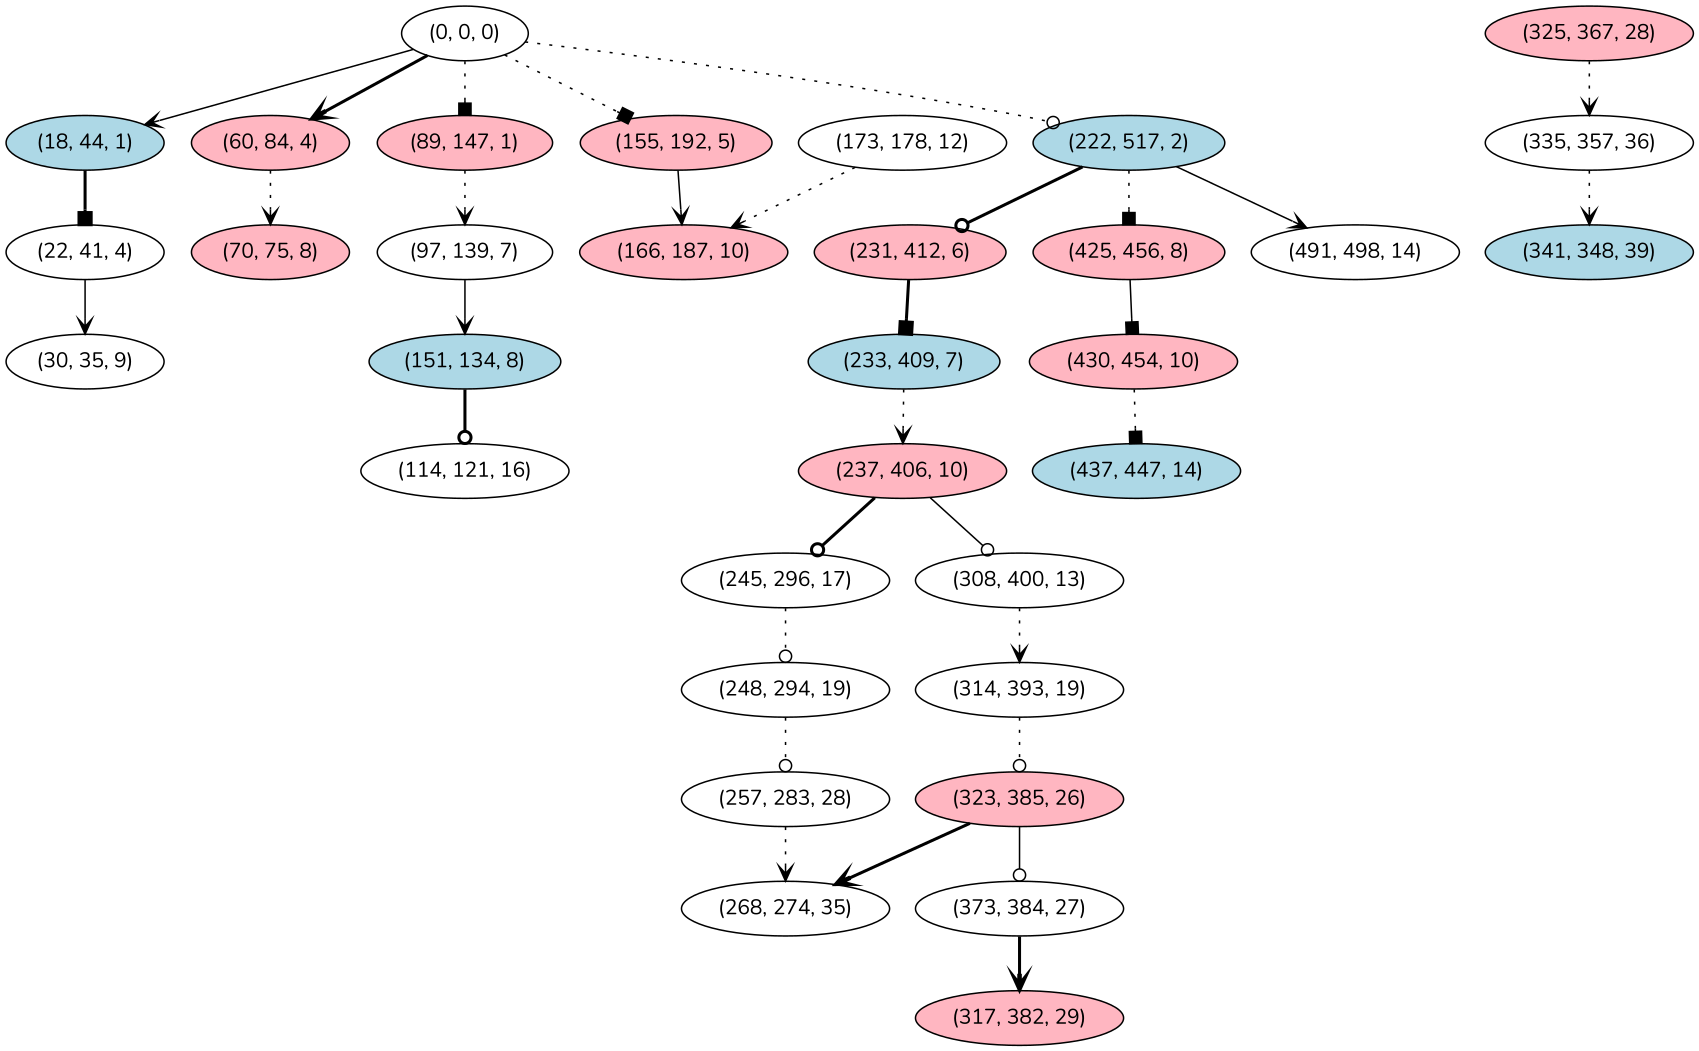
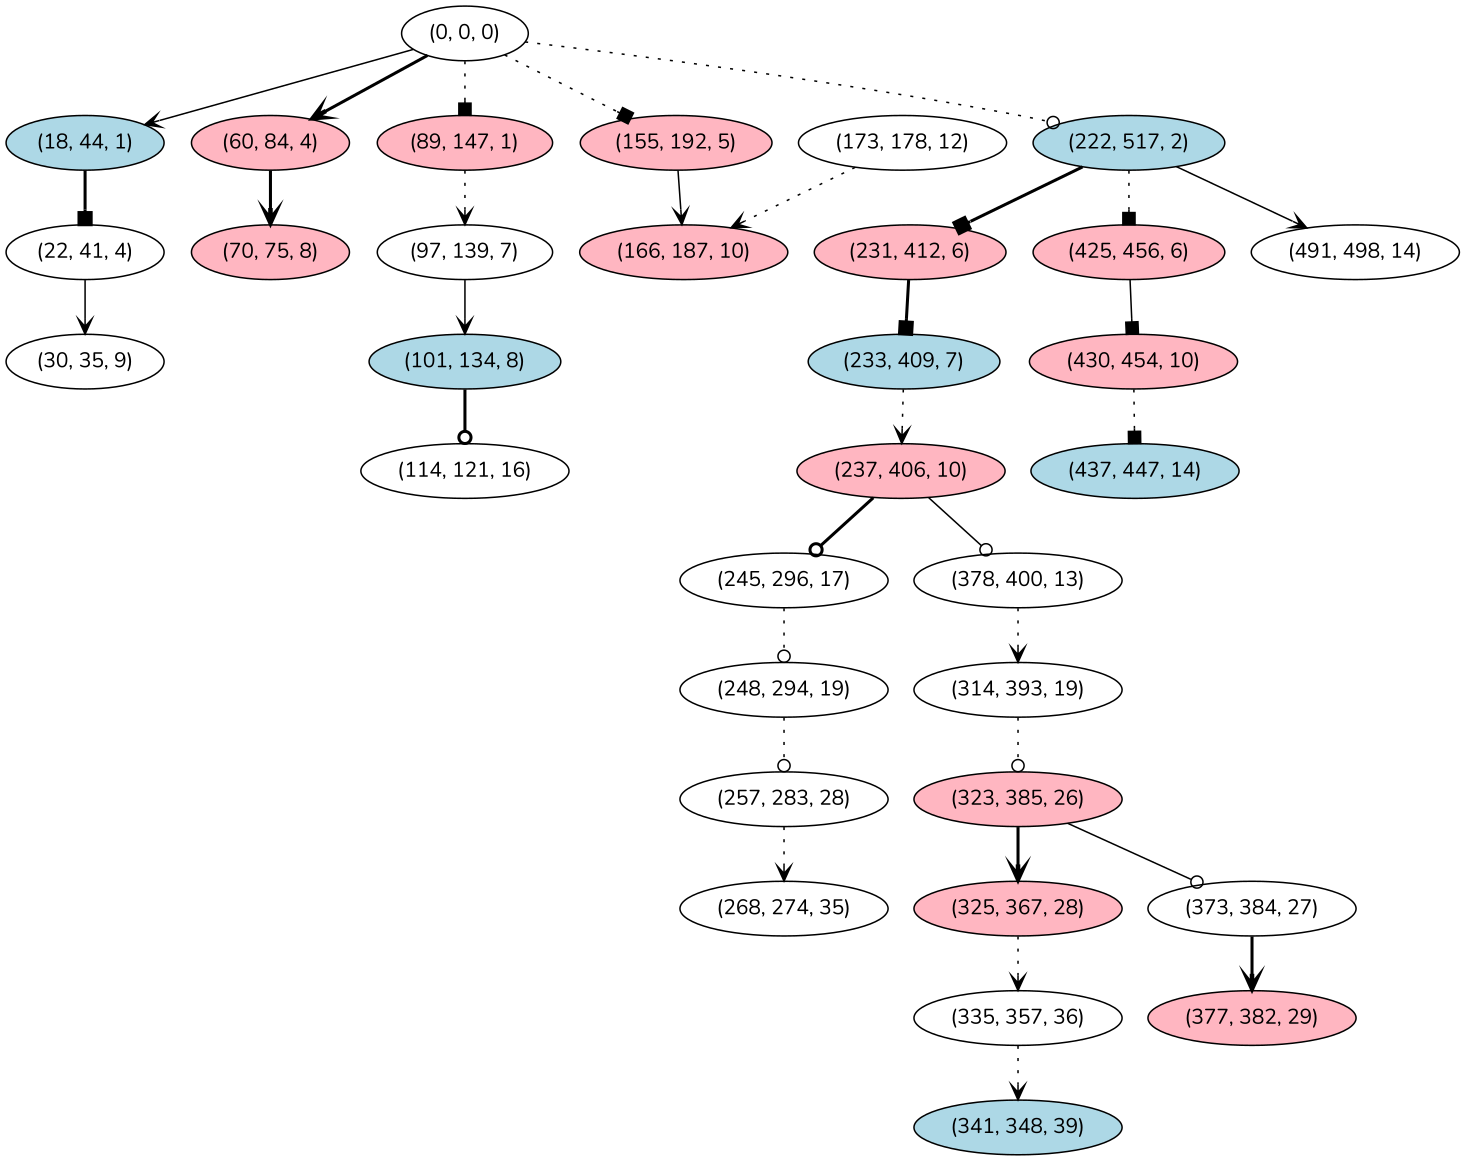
edge "(60, 84, 4)" -> "(70, 75, 8)": style dotted -> bold
edge "(222, 517, 2)" -> "(231, 412, 6)": arrowhead odot -> box
node "(425, 456, 8)": label "(425, 456, 8)" -> "(425, 456, 6)"
node "(151, 134, 8)": label "(151, 134, 8)" -> "(101, 134, 8)"
node "(308, 400, 13)": label "(308, 400, 13)" -> "(378, 400, 13)"
edge "(323, 385, 26)" -> "(268, 274, 35)": now "(323, 385, 26)" -> "(325, 367, 28)"
node "(317, 382, 29)": label "(317, 382, 29)" -> "(377, 382, 29)"
